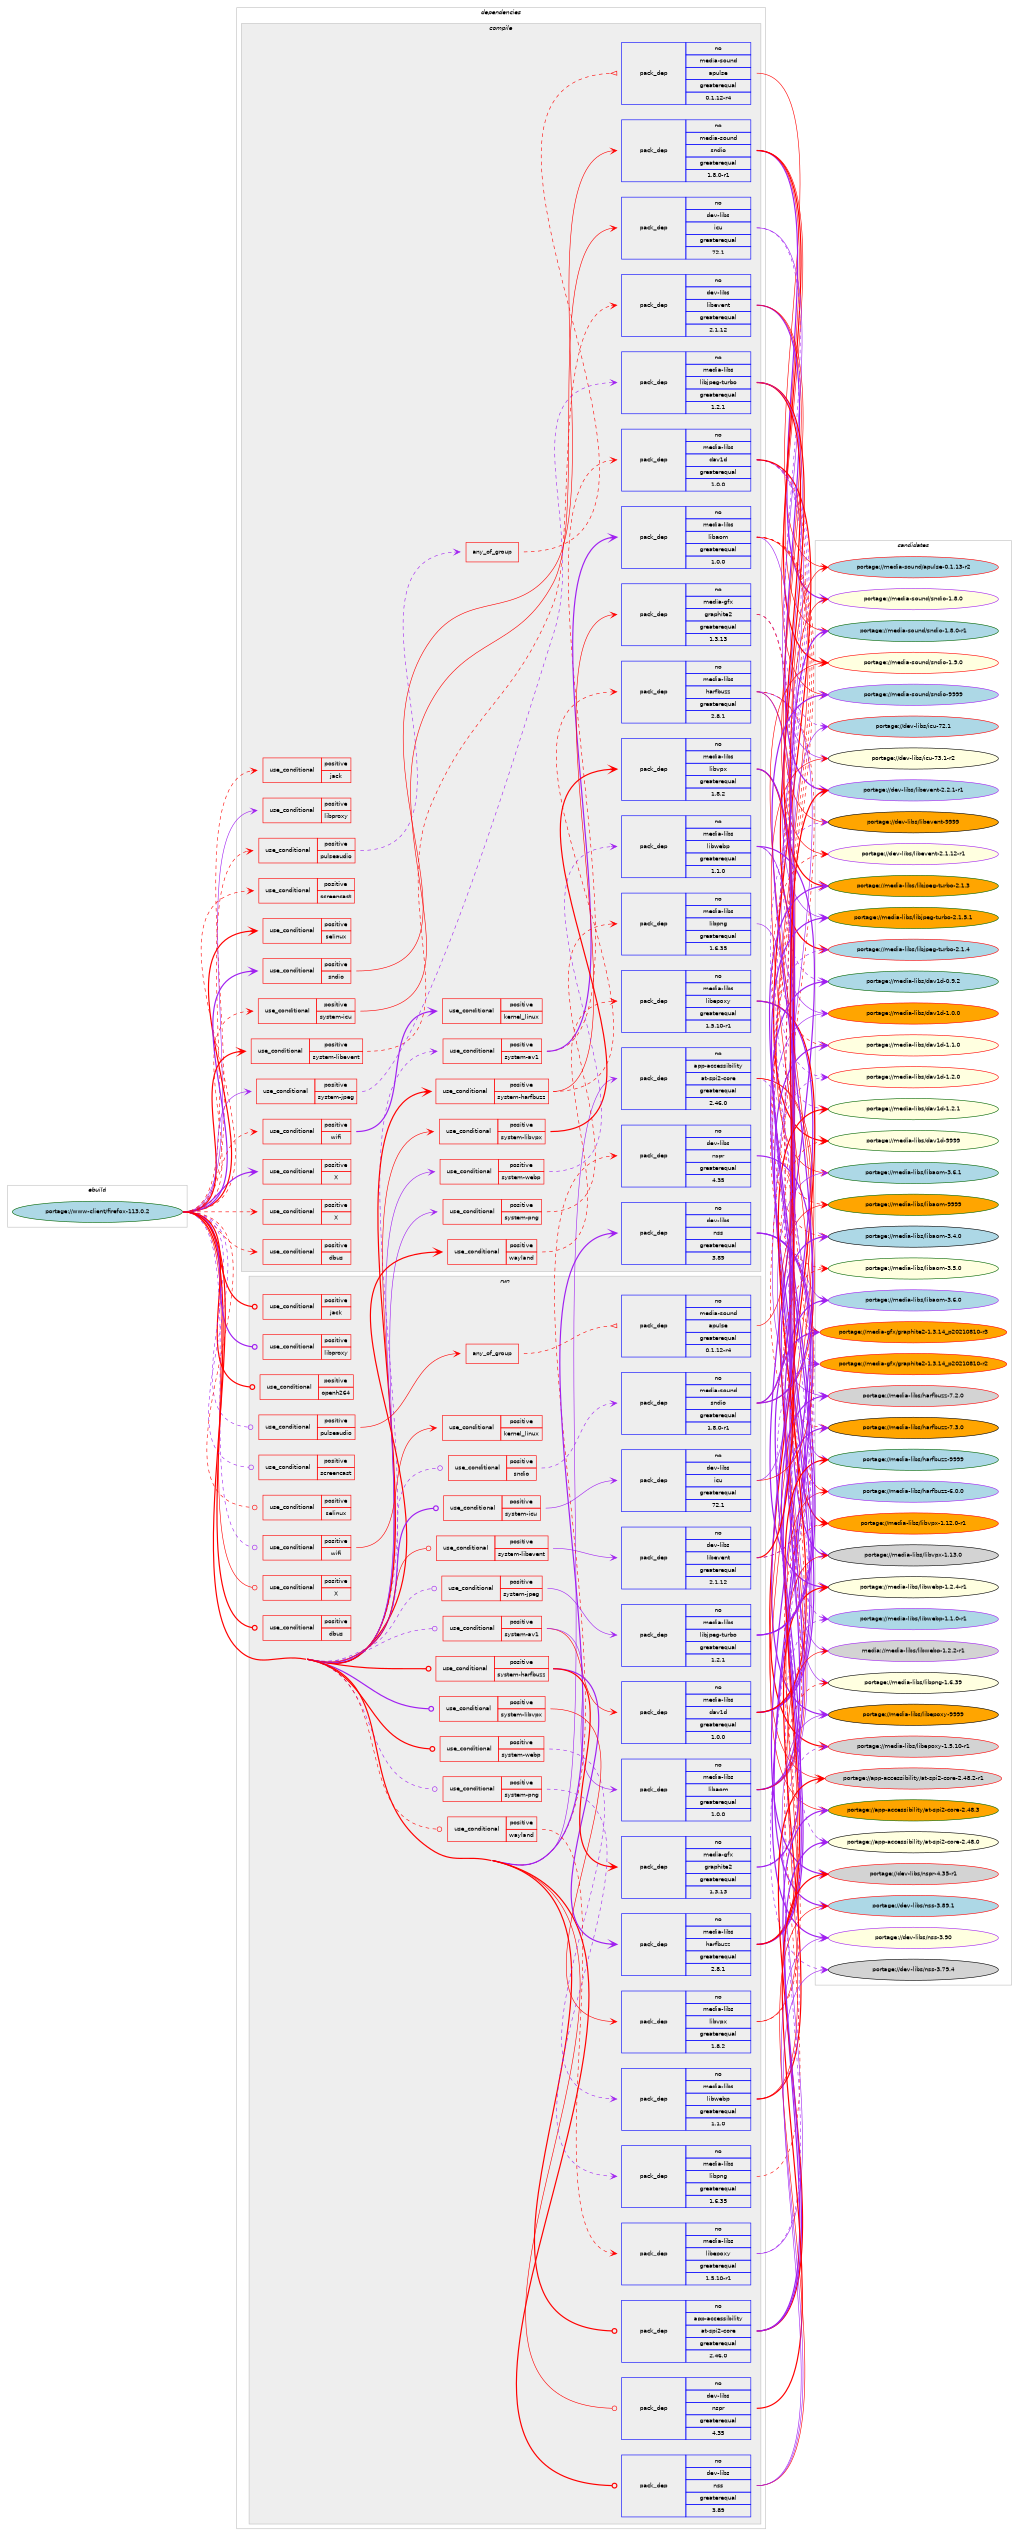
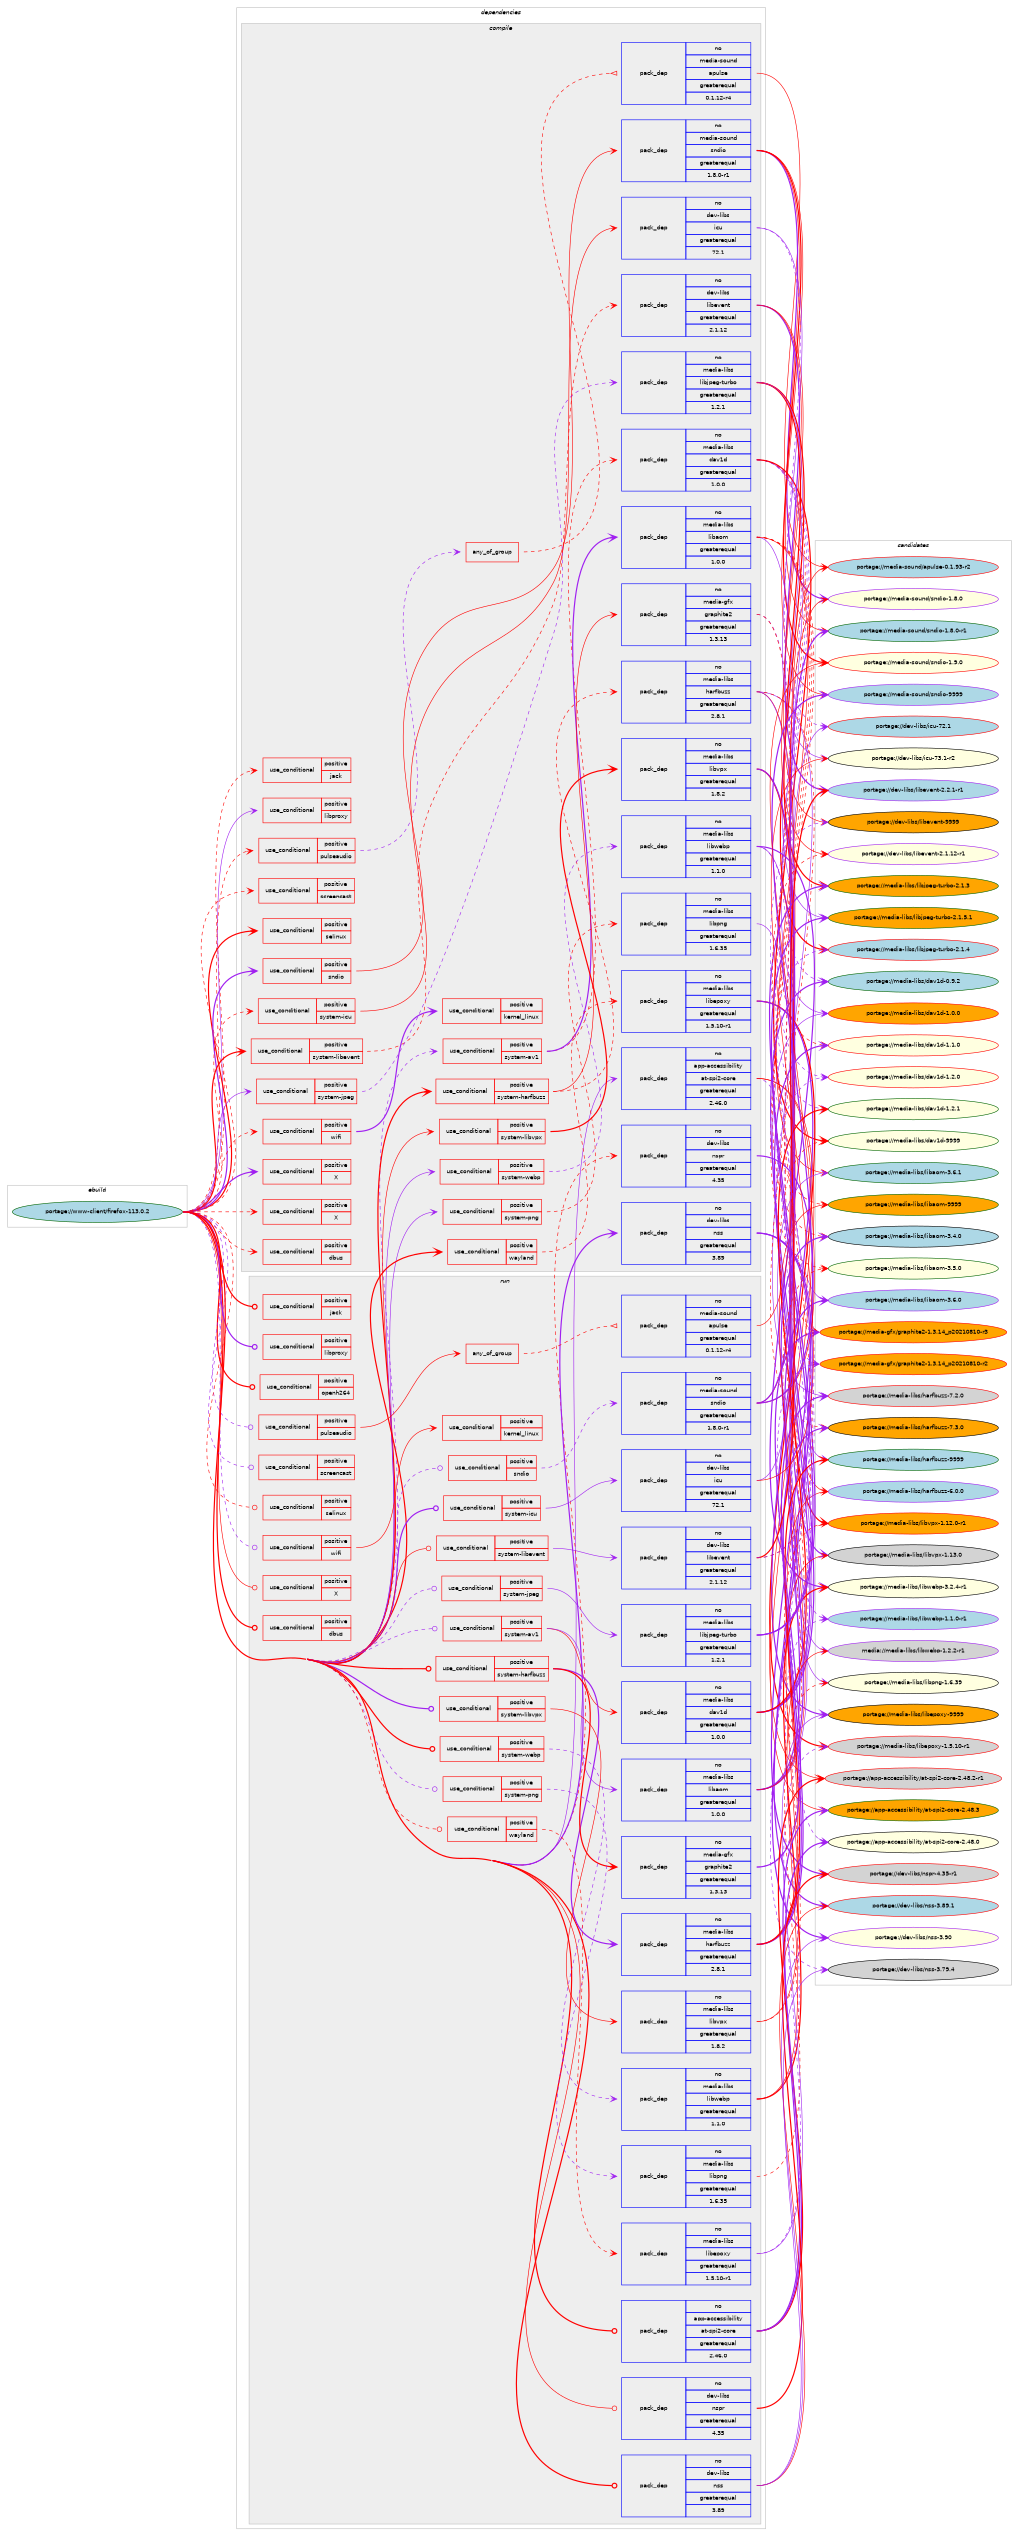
node "portage://media-sound/apulse-0.1.13-r2": label "portage://media-sound/apulse-0.1.13-r2" -> "portage://media-sound/apulse-0.1.93-r2"
node "portage://media-libs/libwebp-1.2.4-r1": label "portage://media-libs/libwebp-1.2.4-r1" -> "portage://media-libs/libwebp-3.2.4-r1"
